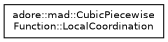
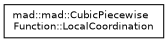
node "adore::mad::CubicPiecewise Function::LocalCoordination": label "adore::mad::CubicPiecewise Function::LocalCoordination" -> "mad::mad::CubicPiecewise Function::LocalCoordination"
